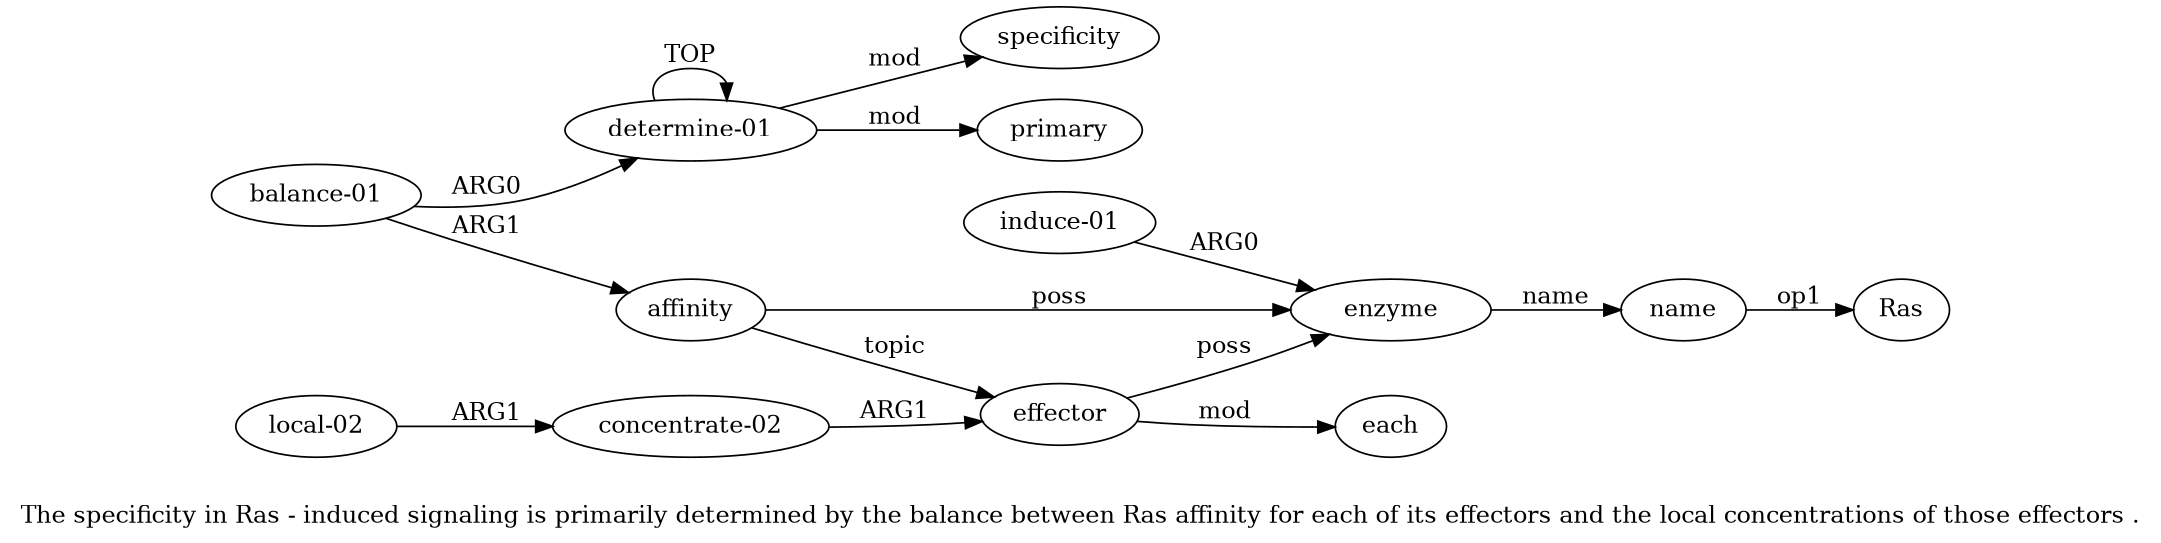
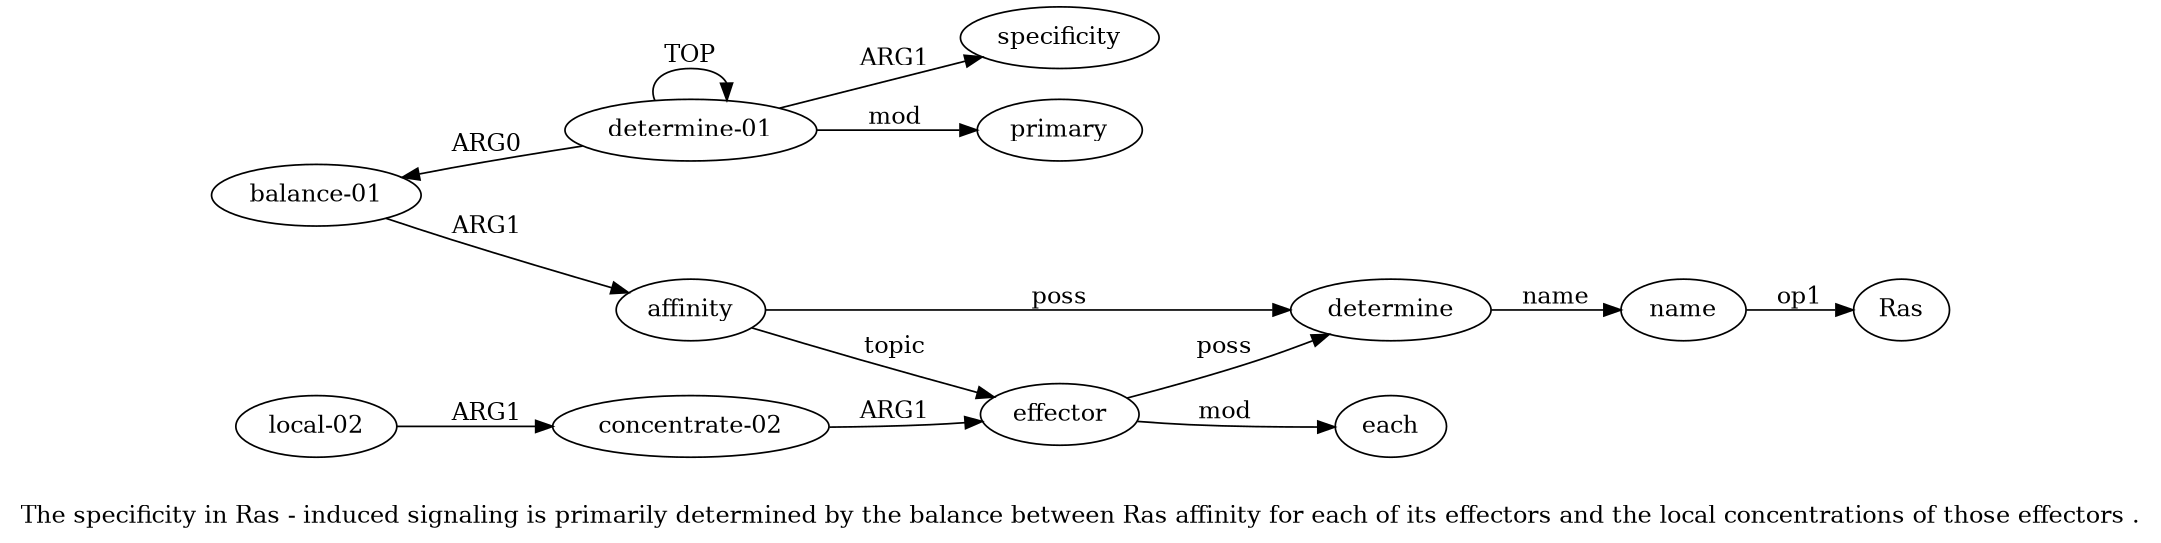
edge "determine-01" -> "specificity": label "mod" -> "ARG1"
edge "balance-01" -> "determine-01": reversed
node "induce-01": removed
node "enzyme": label "enzyme" -> "determine"
